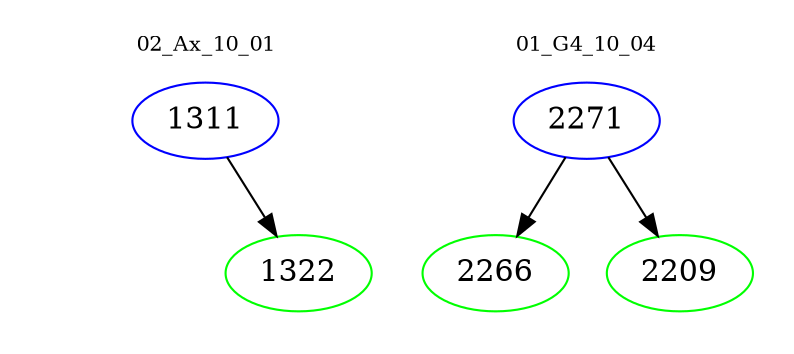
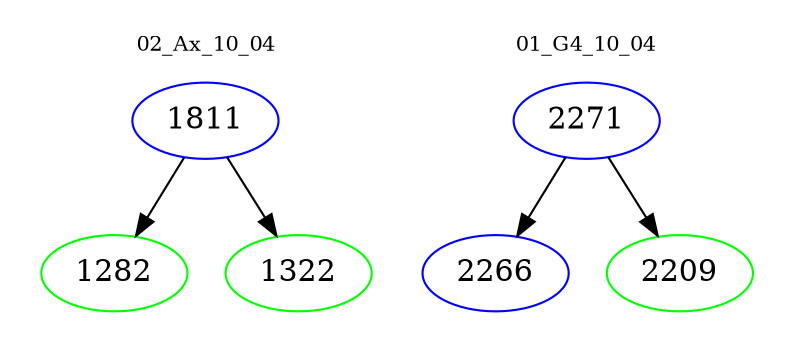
cluster "02_Ax_10_01": label "02_Ax_10_01" -> "02_Ax_10_04"
node "1311": label "1311" -> "1811"
node "1282": added
node "2266": color green -> blue
